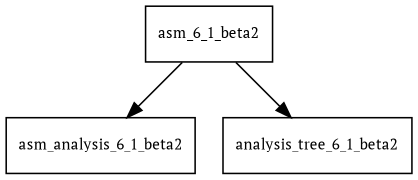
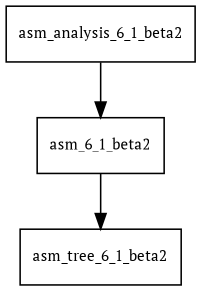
edge "asm_6_1_beta2" -> "asm_analysis_6_1_beta2": reversed
node "analysis_tree_6_1_beta2": label "analysis_tree_6_1_beta2" -> "asm_tree_6_1_beta2"
